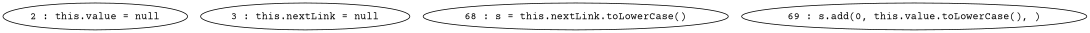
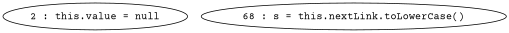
node "3 : this.nextLink = null": removed
node "69 : s.add(0, this.value.toLowerCase(), )": removed
